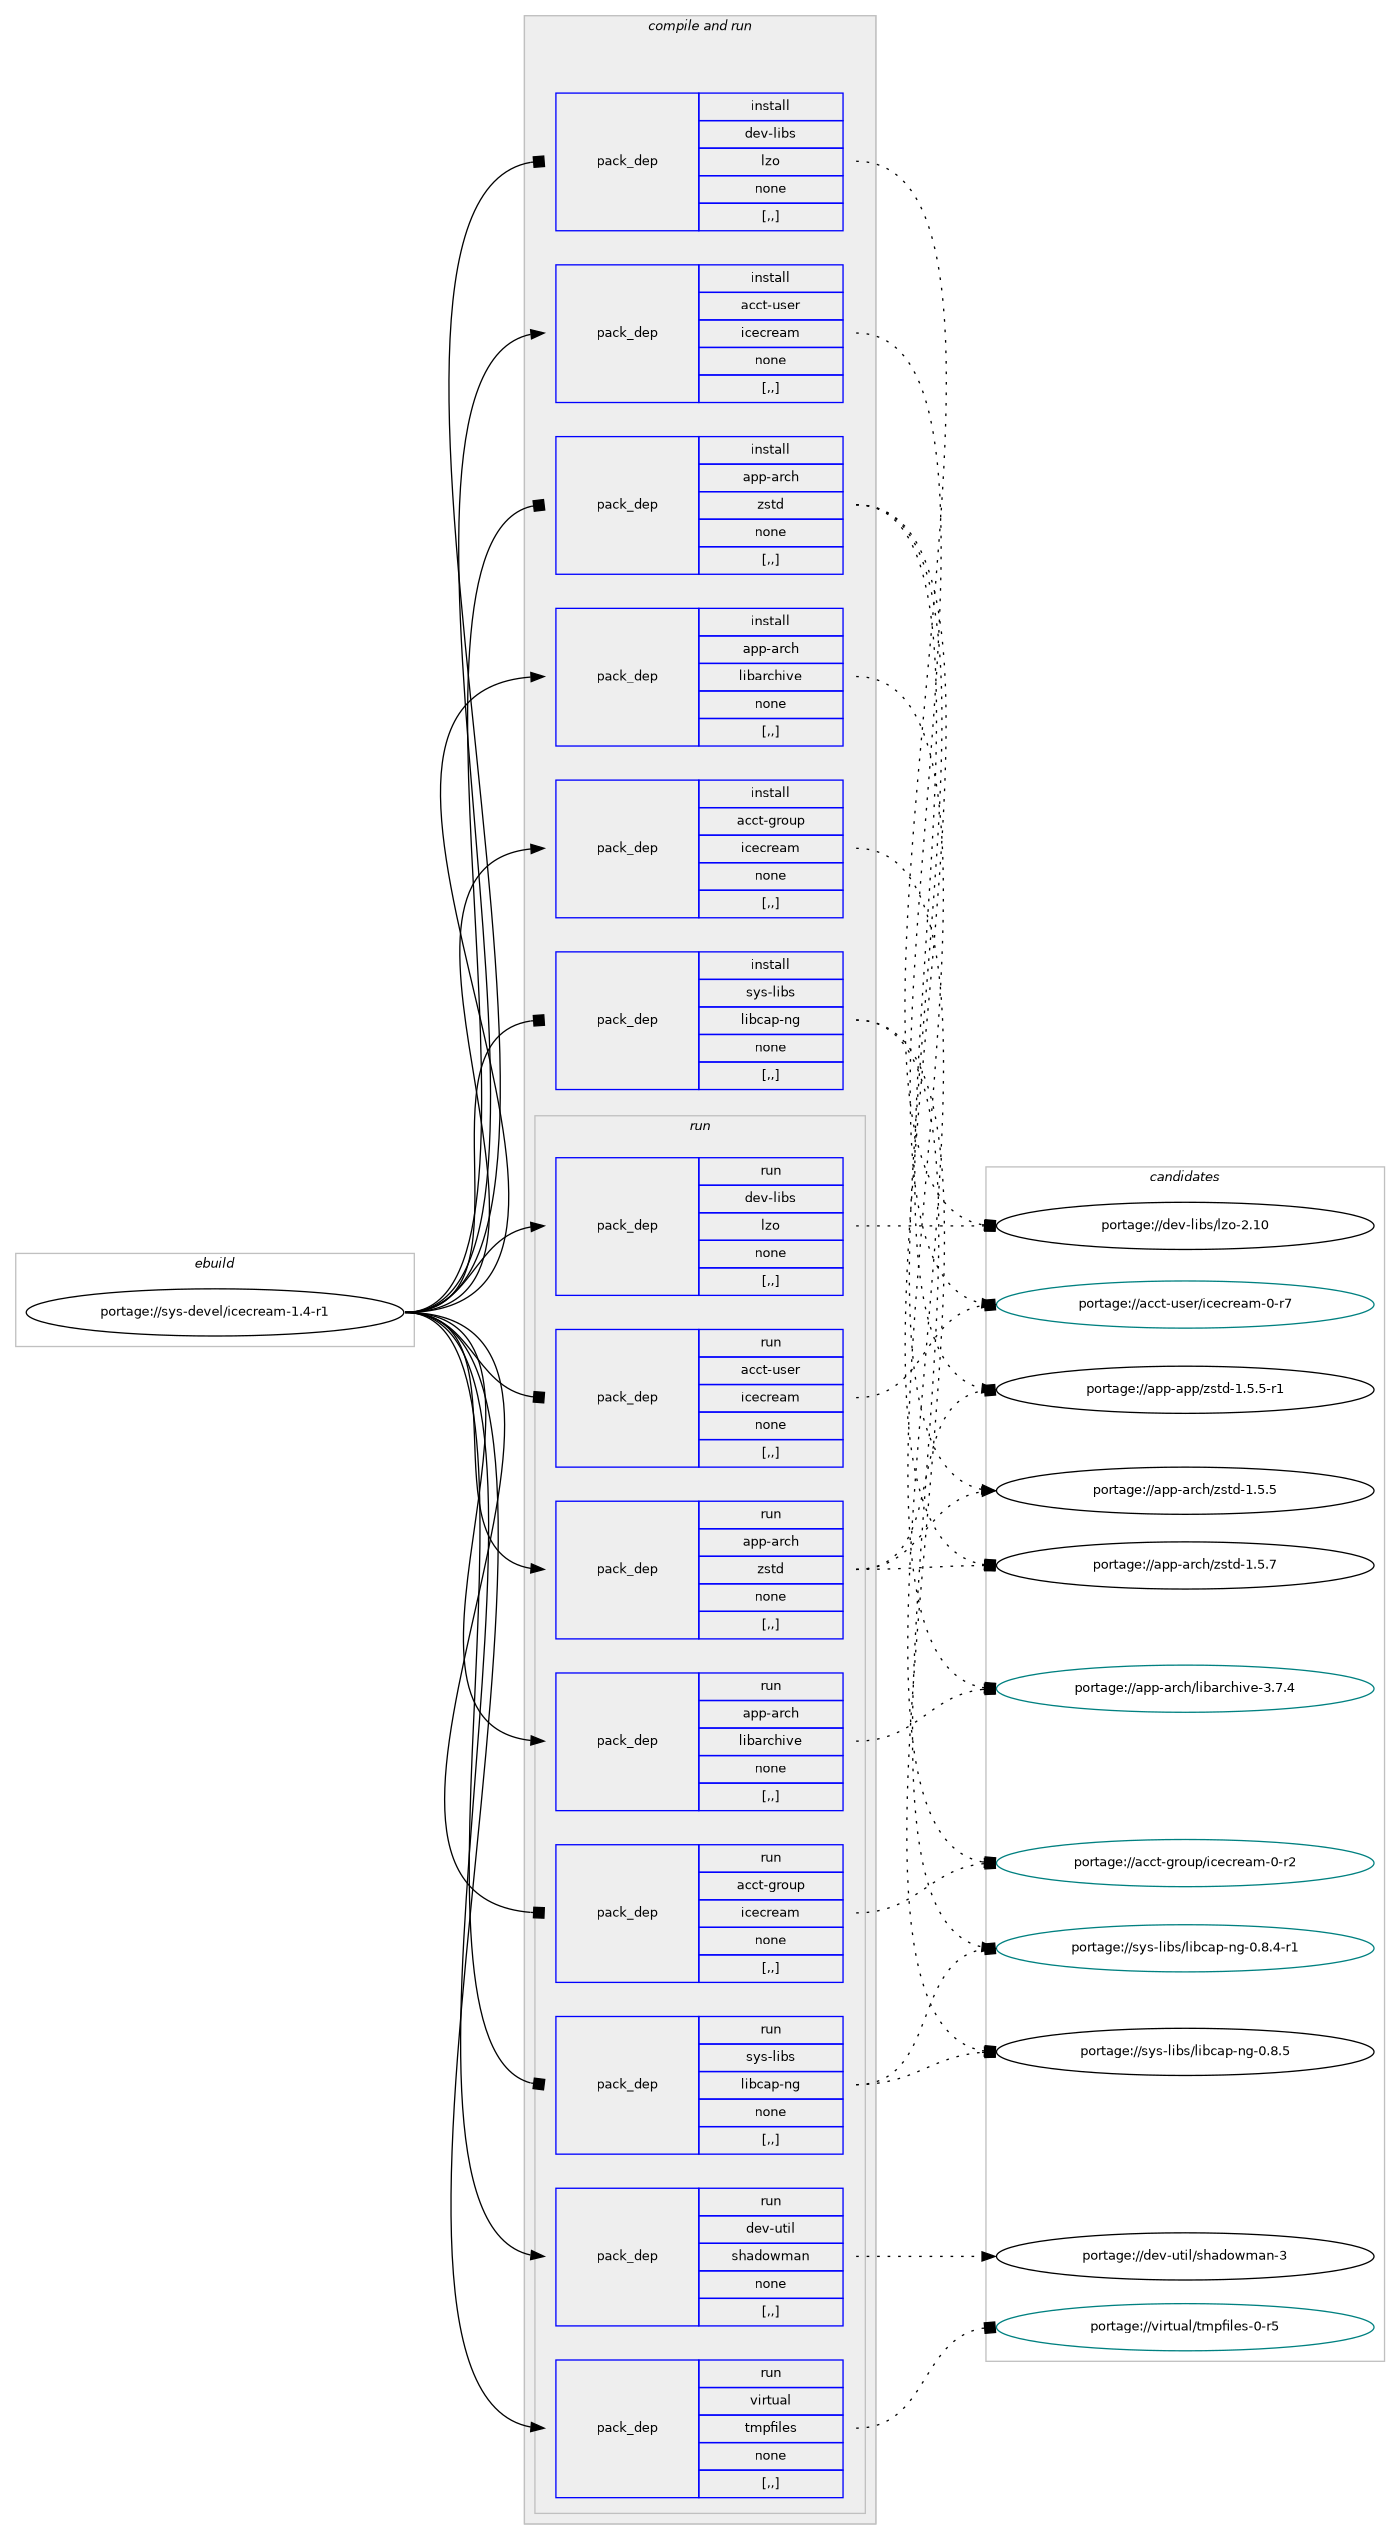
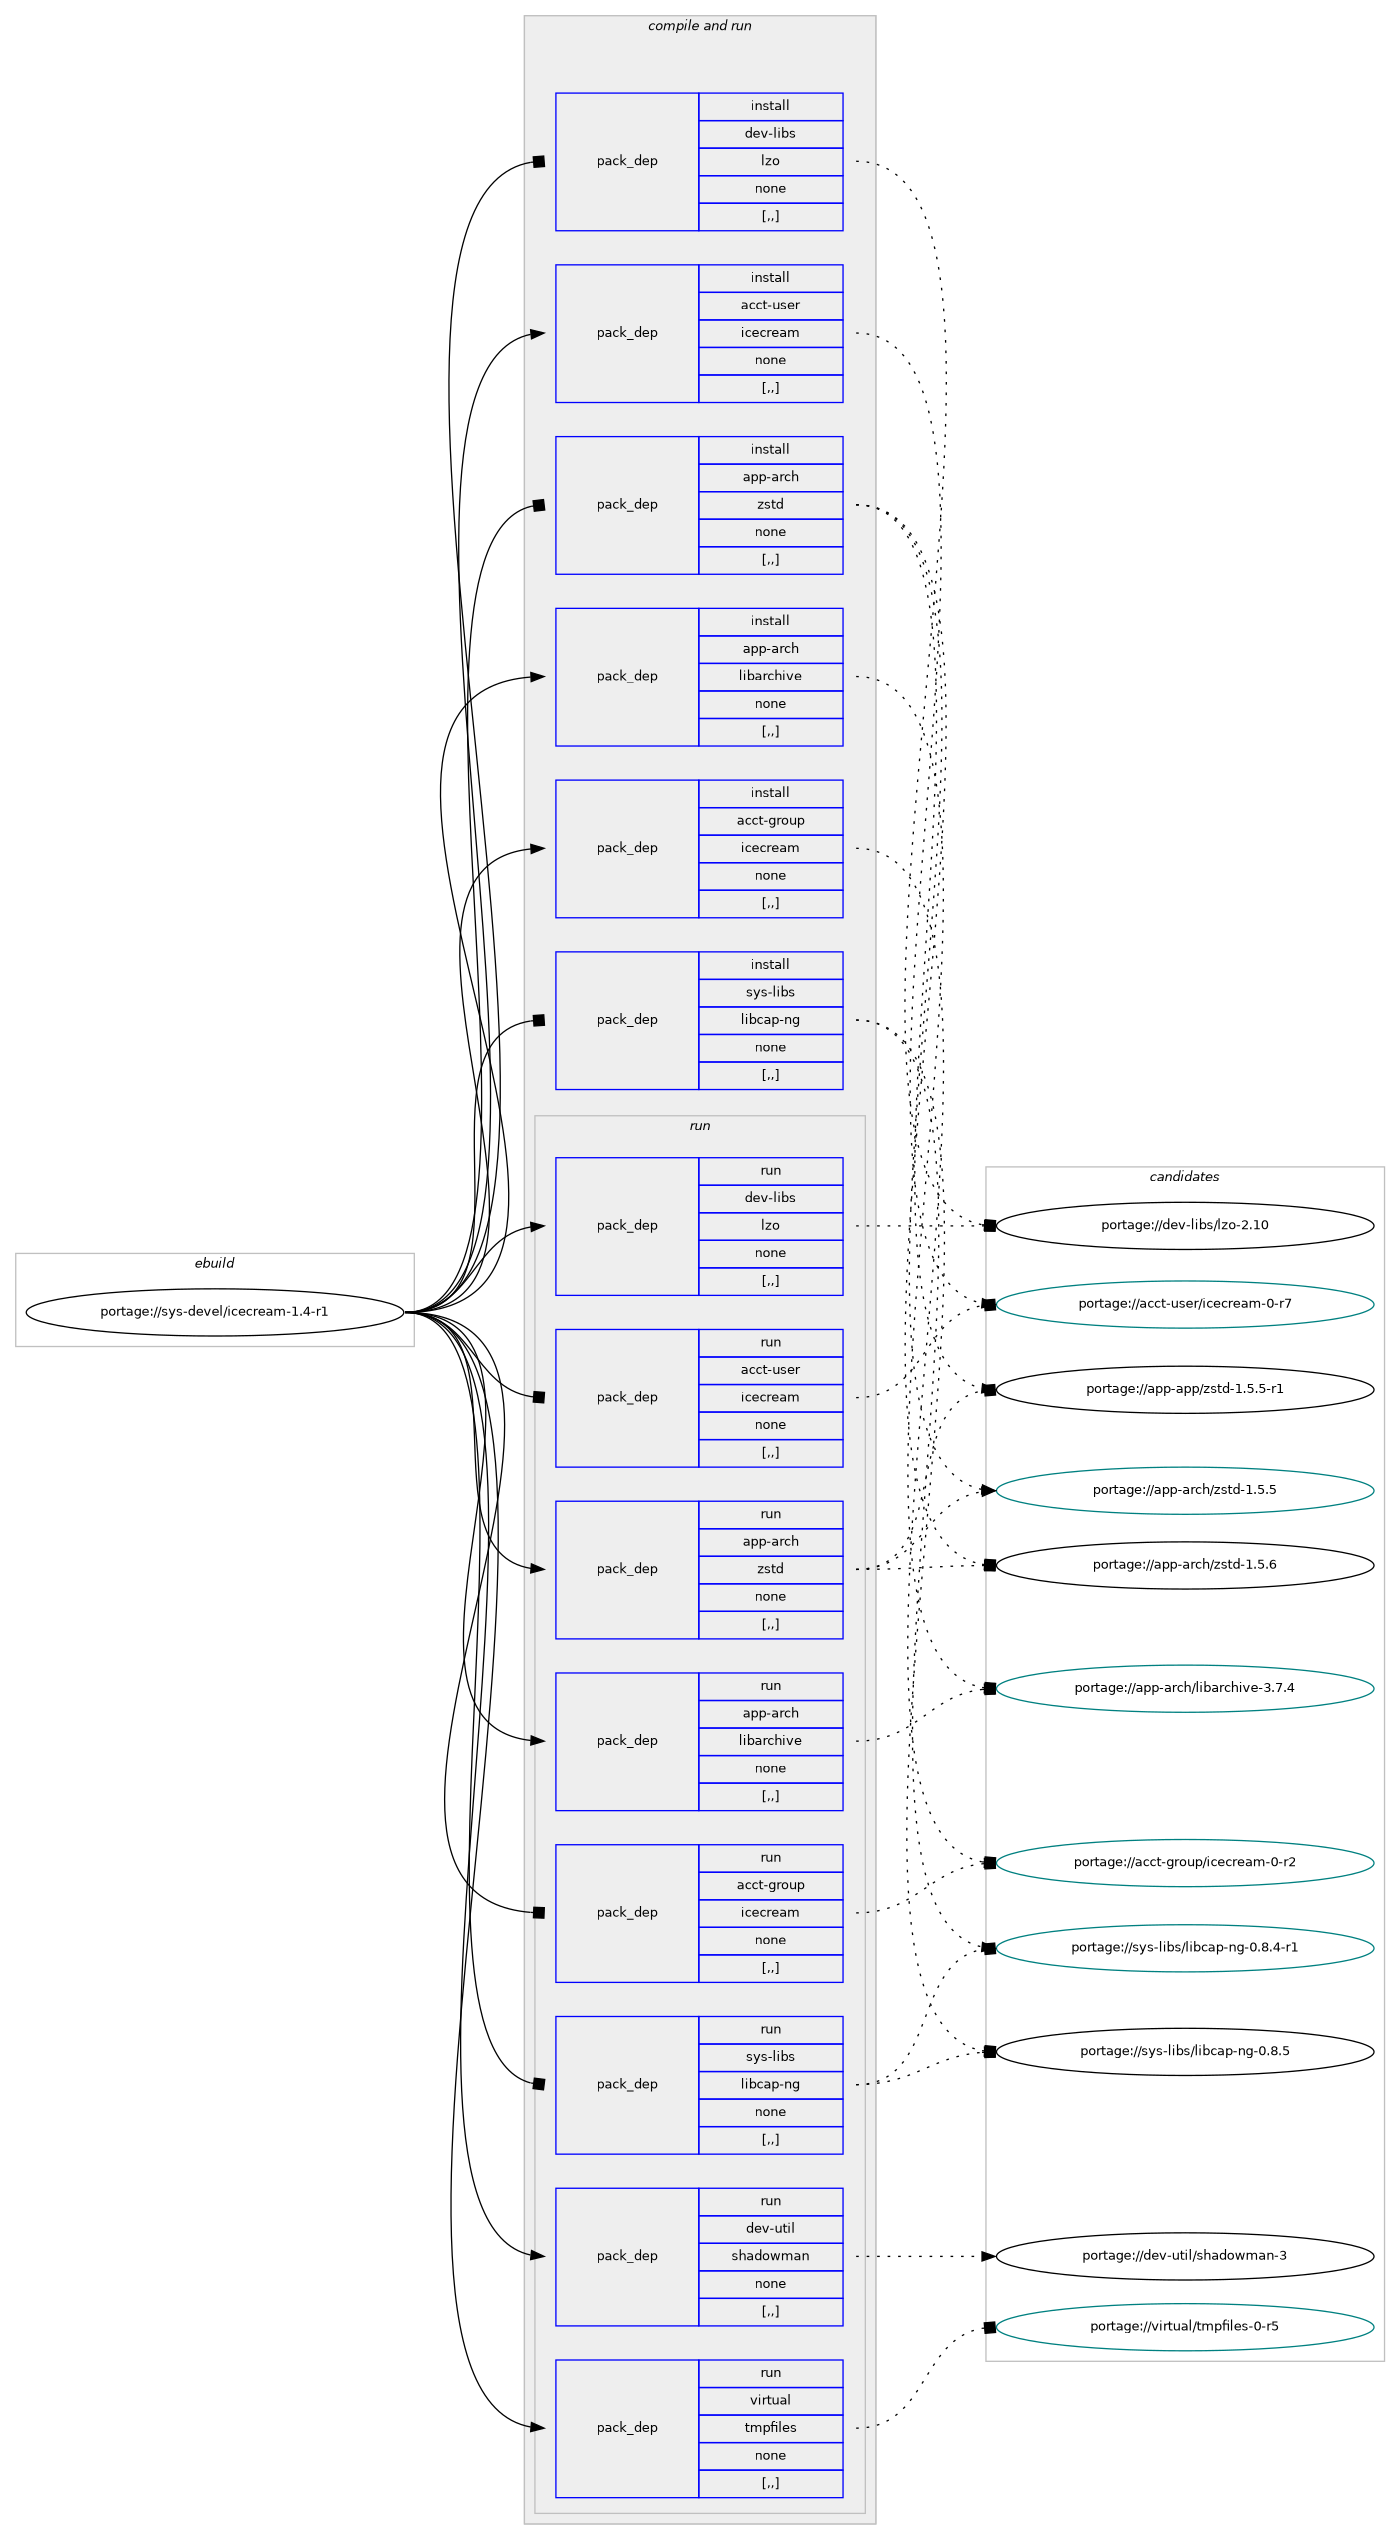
node "portage://app-arch/zstd-1.5.5": color black -> teal
node "portage://app-arch/zstd-1.5.7": label "portage://app-arch/zstd-1.5.7" -> "portage://app-arch/zstd-1.5.6"
